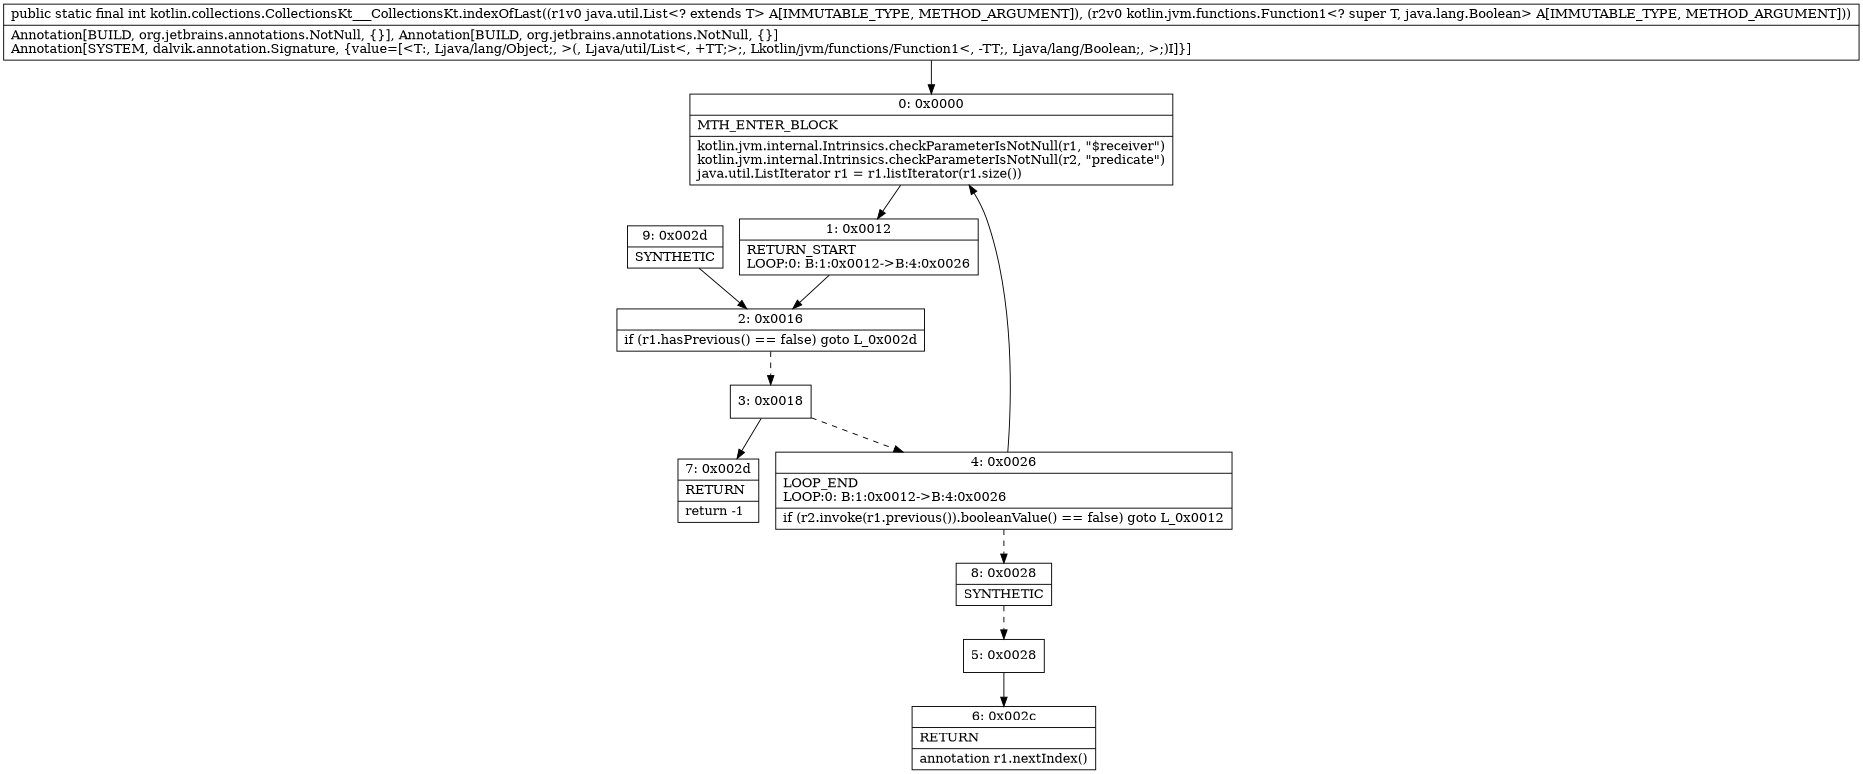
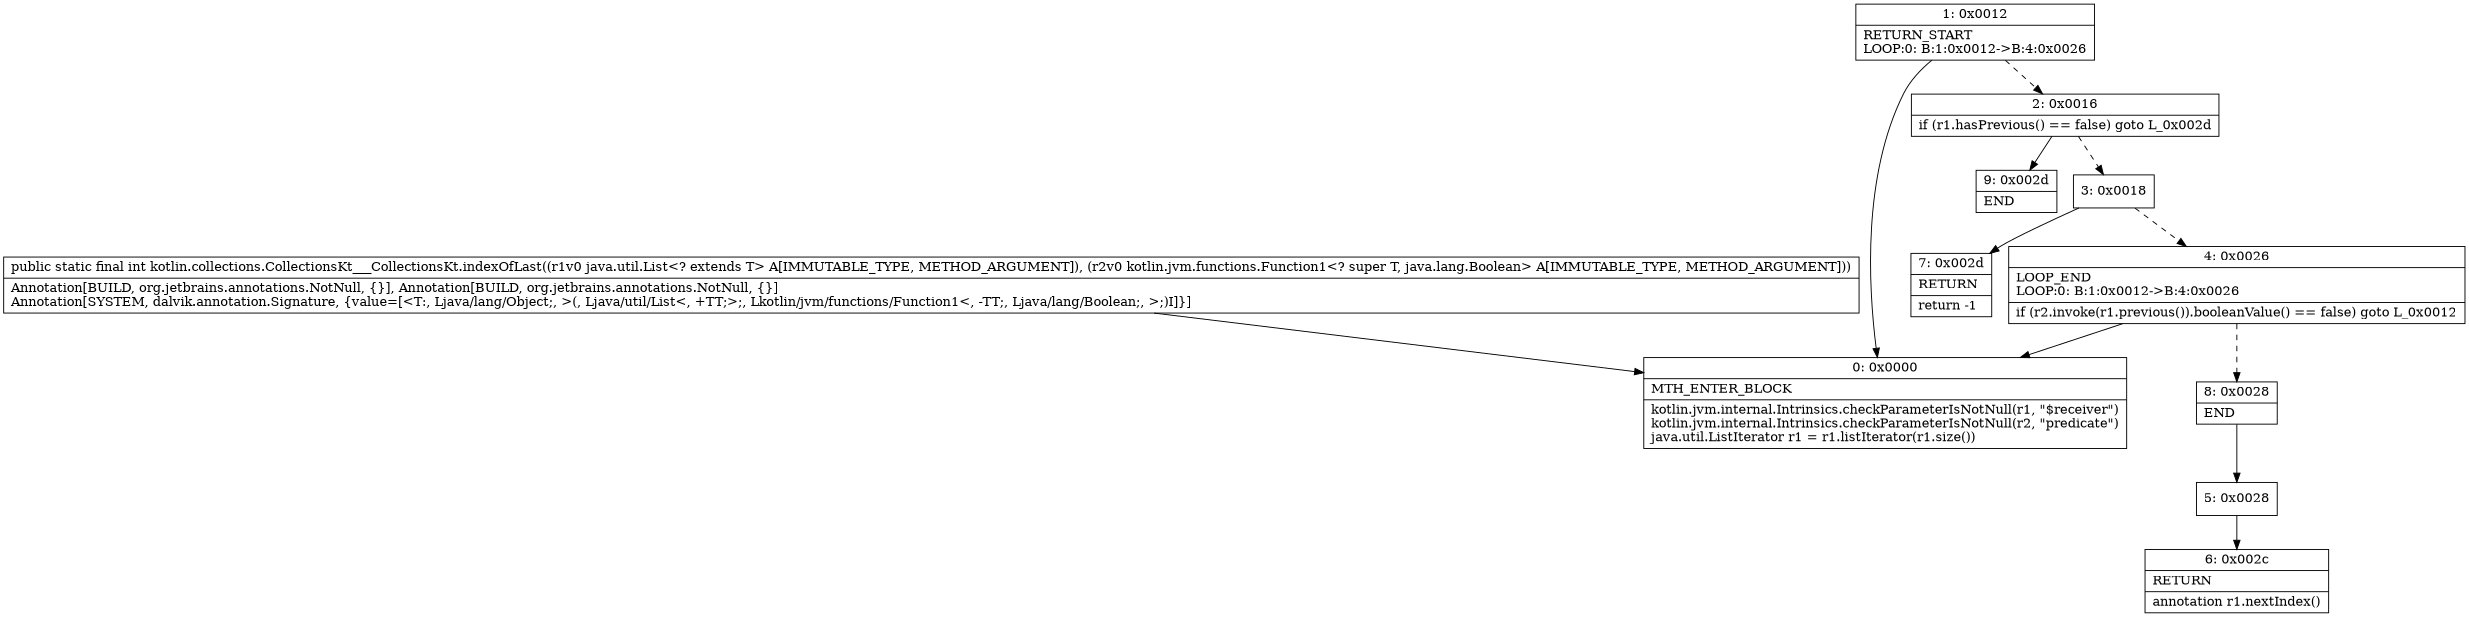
edge "0: 0x0000" -> "1: 0x0012": reversed
node "9: 0x002d": text "SYNTHETIC" -> "END"
edge "9: 0x002d" -> "2: 0x0016": reversed
edge "1: 0x0012" -> "2: 0x0016": style solid -> dashed
node "8: 0x0028": text "SYNTHETIC" -> "END"
edge "8: 0x0028" -> "5: 0x0028": style dashed -> solid
